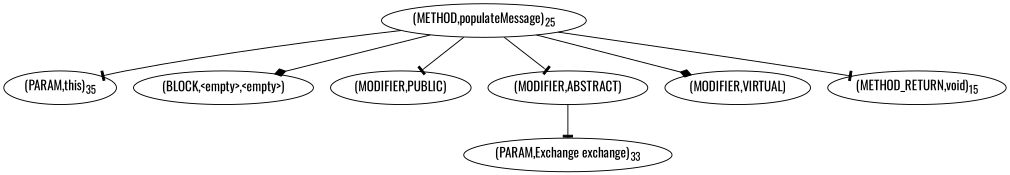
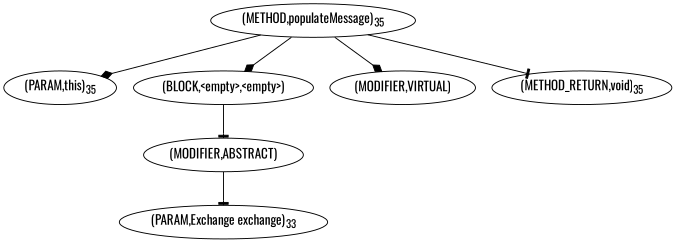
node "(METHOD,populateMessage)": text "25" -> "35"
edge "(METHOD,populateMessage)" -> "(PARAM,this)": arrowhead tee -> diamond
edge "(METHOD,populateMessage)" -> "(MODIFIER,ABSTRACT)": now "(BLOCK,<empty>,<empty>)" -> "(MODIFIER,ABSTRACT)"
node "(METHOD_RETURN,void)": text "15" -> "35"
node "(MODIFIER,PUBLIC)": removed
